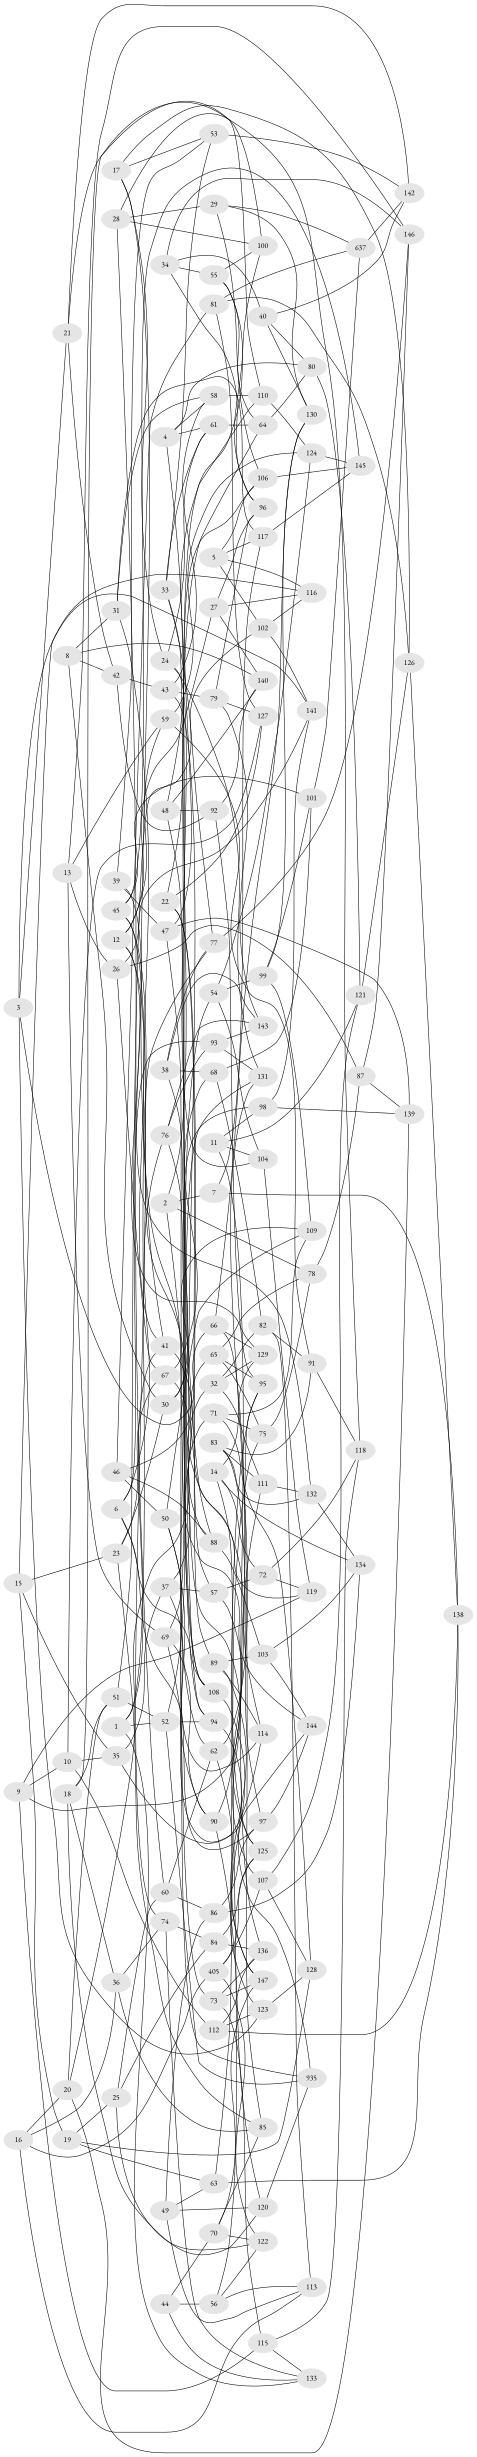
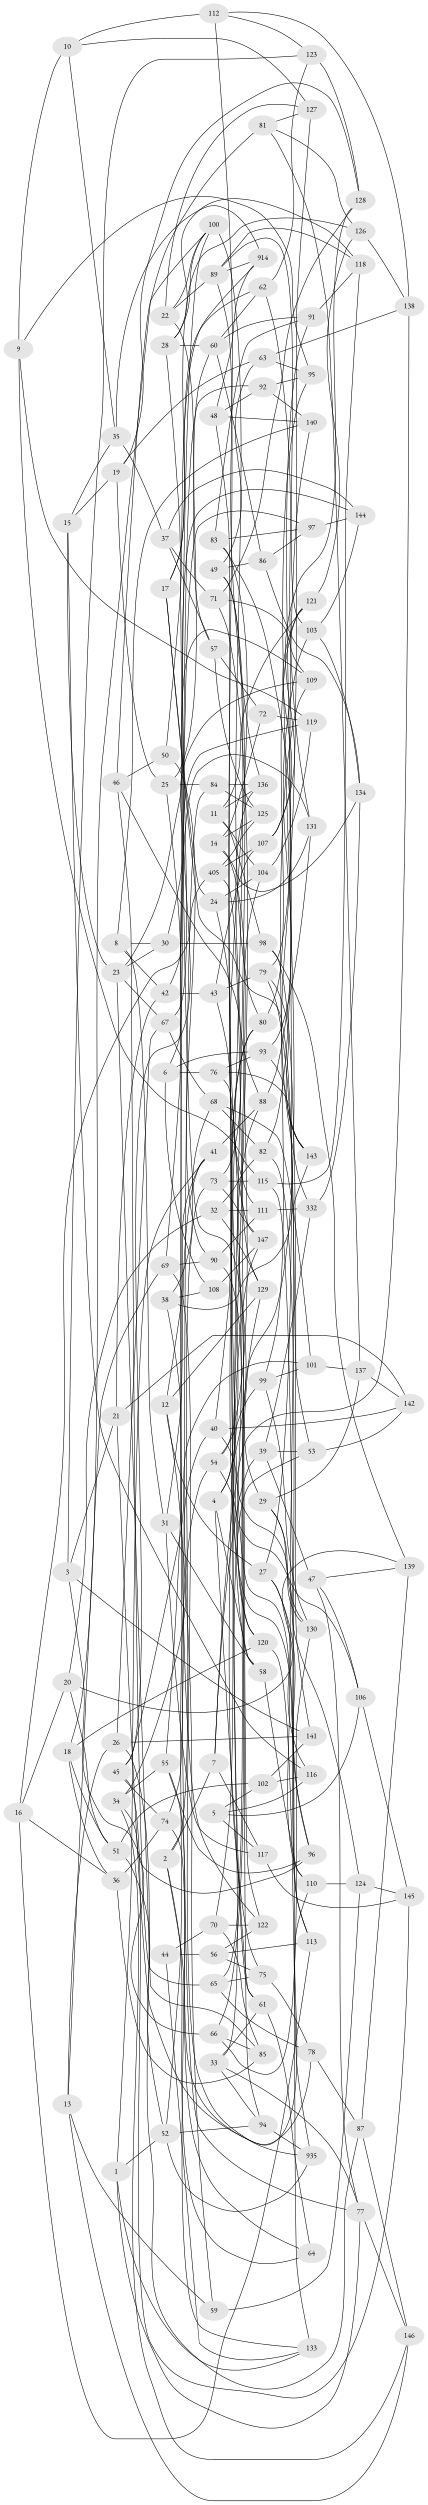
node "637": label "637" -> "137"
edge "80" -- "64": now "80" -- "100"
edge "59" -- "91": now "60" -- "91"
edge "109" -- "50": now "109" -- "23"
edge "47" -- "108": now "47" -- "77"
node "132": label "132" -> "332"
edge "118" -- "72": now "118" -- "89"
edge "39" -- "7": added
node "114": label "114" -> "914"
